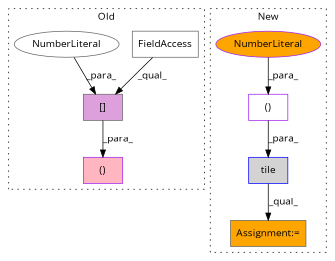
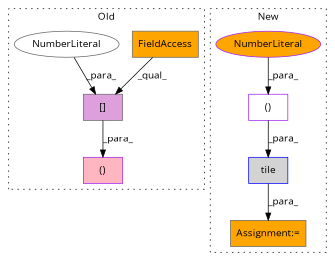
node "FieldAccess": fillcolor white -> orange
edge "tile" -> "Assignment:=": label "_qual_" -> "_para_"
